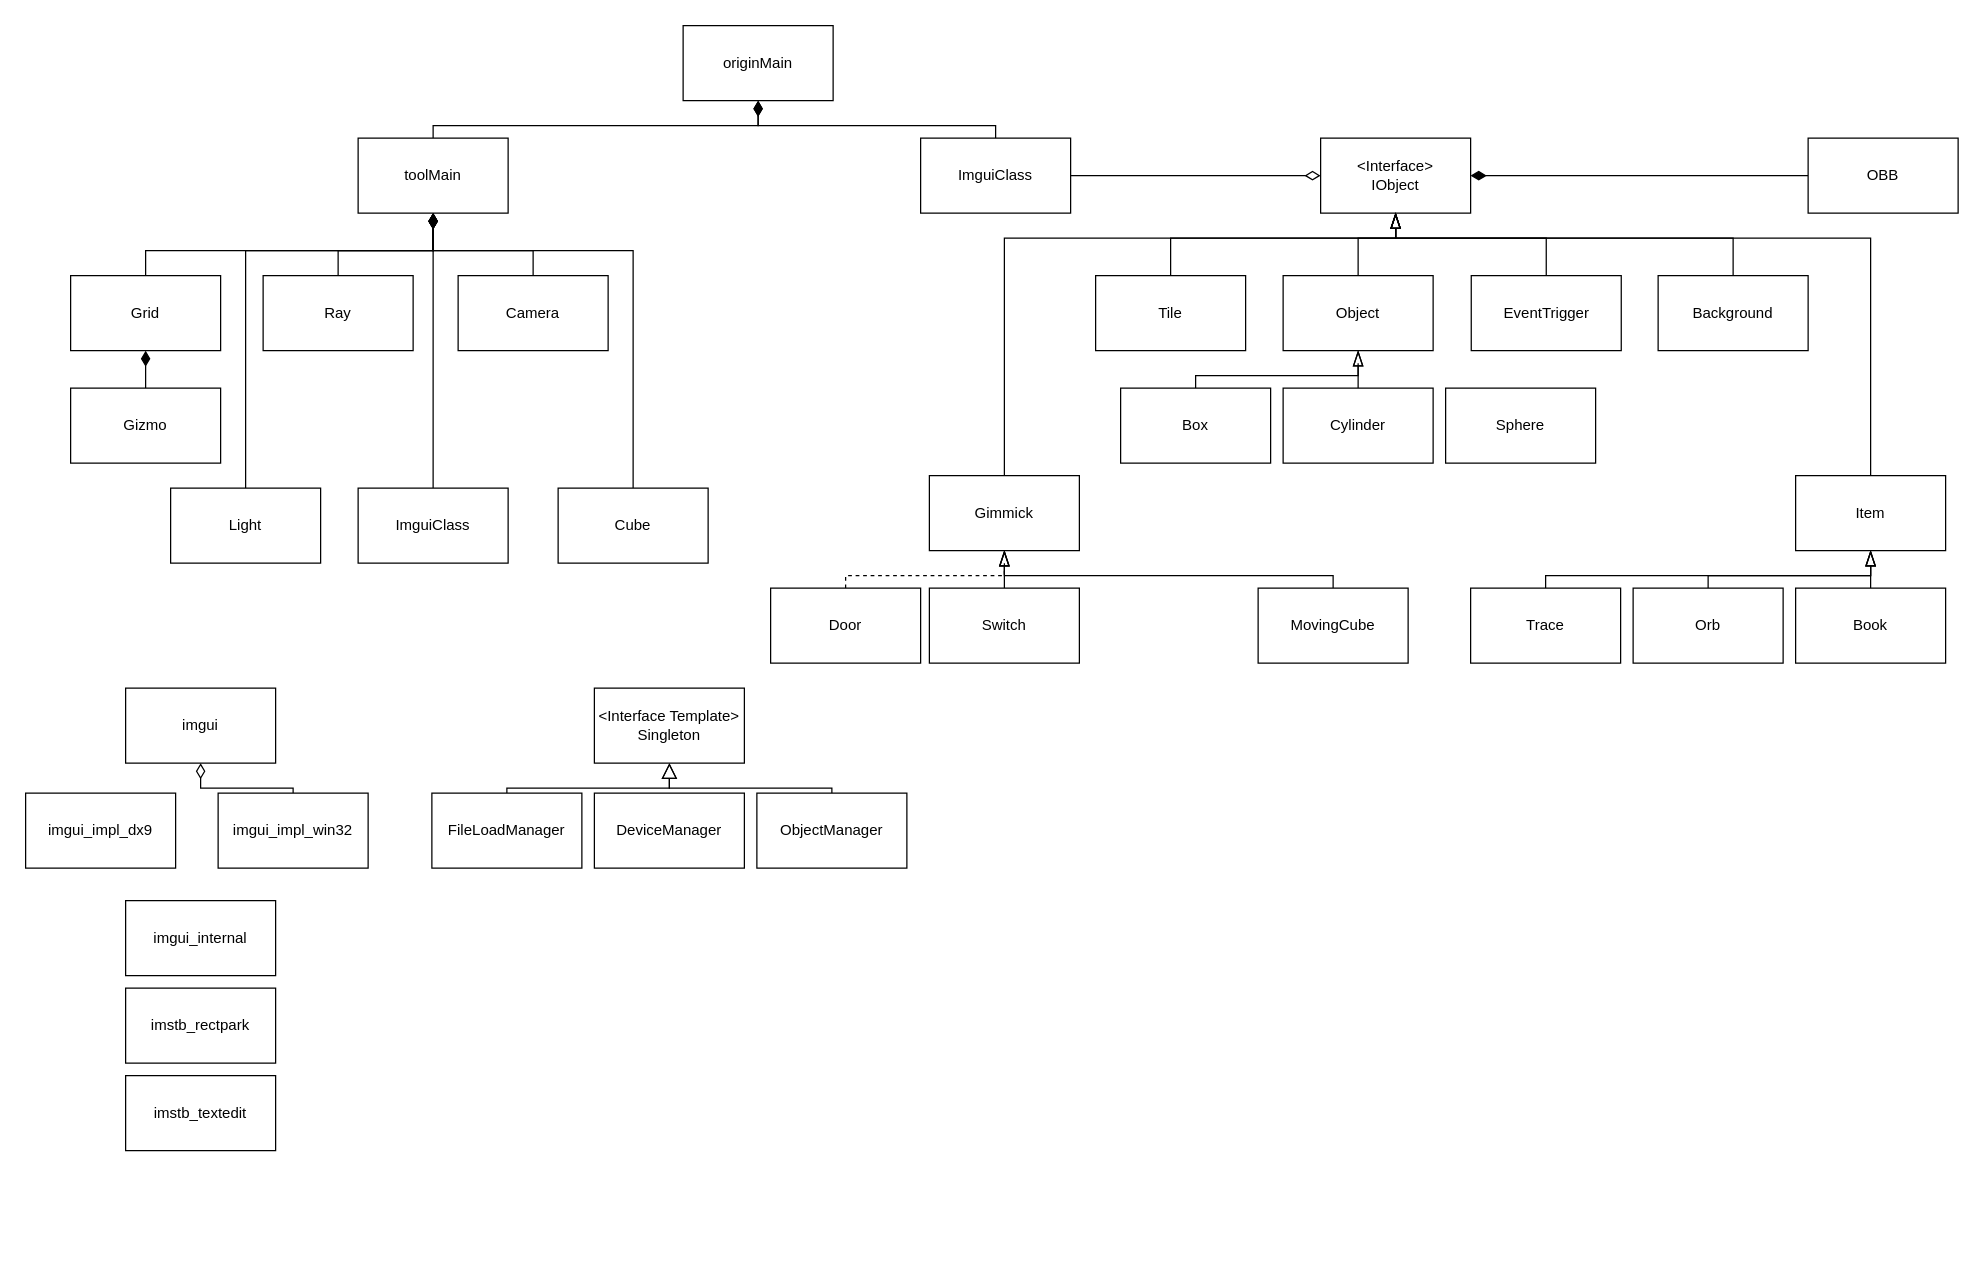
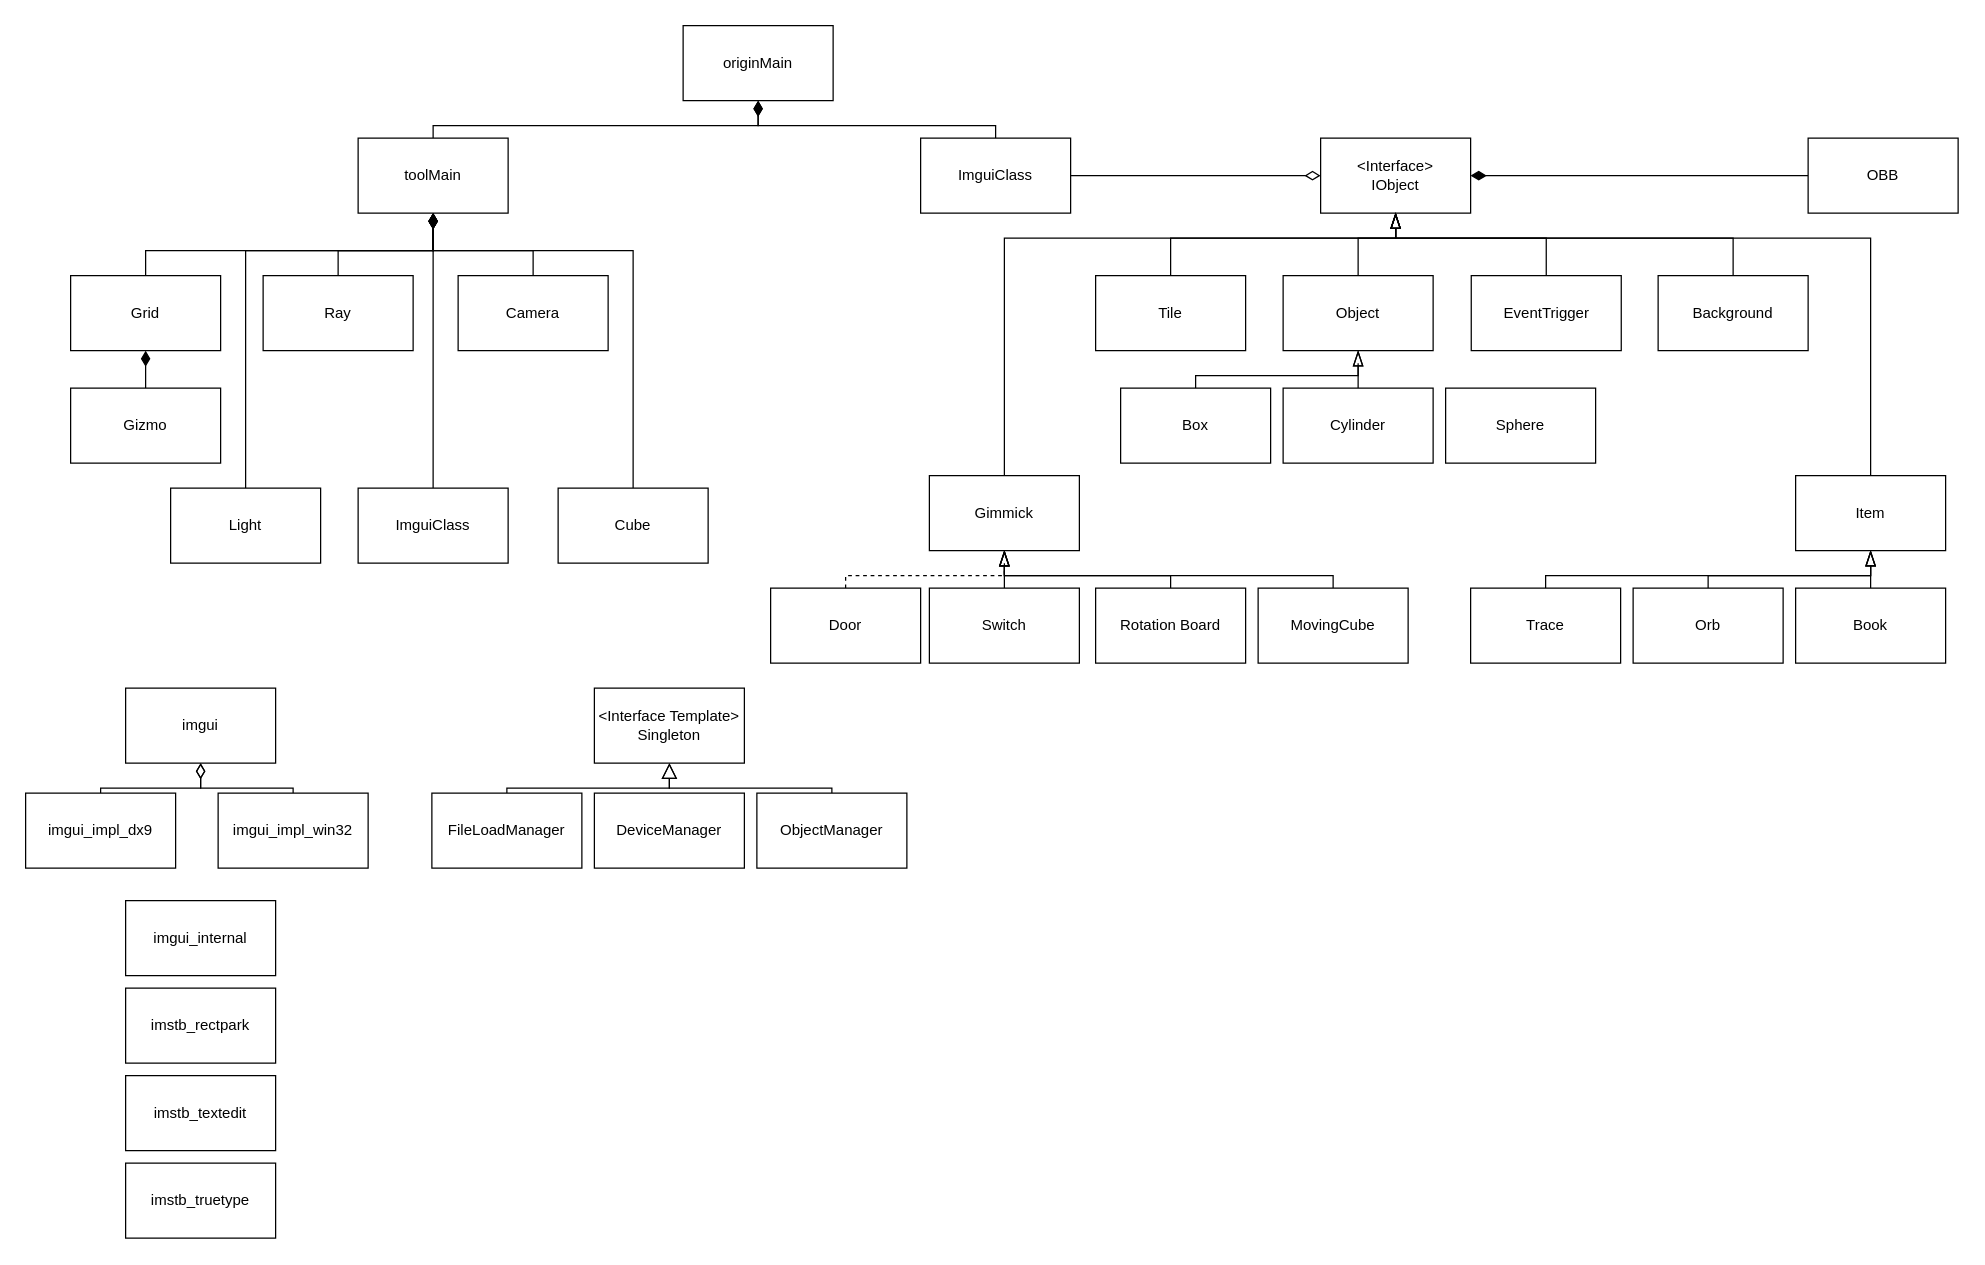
edge "Rotation Board" -> "Gimmick": added
node "Rotation Board": added
edge "imgui_impl_dx9" -> "imgui": added
node "imstb_truetype": added
